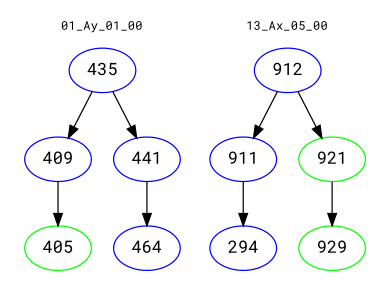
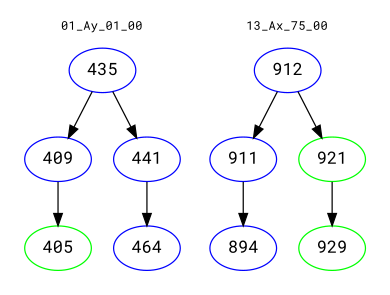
cluster "13_Ax_05_00": label "13_Ax_05_00" -> "13_Ax_75_00"
node "294": label "294" -> "894"
